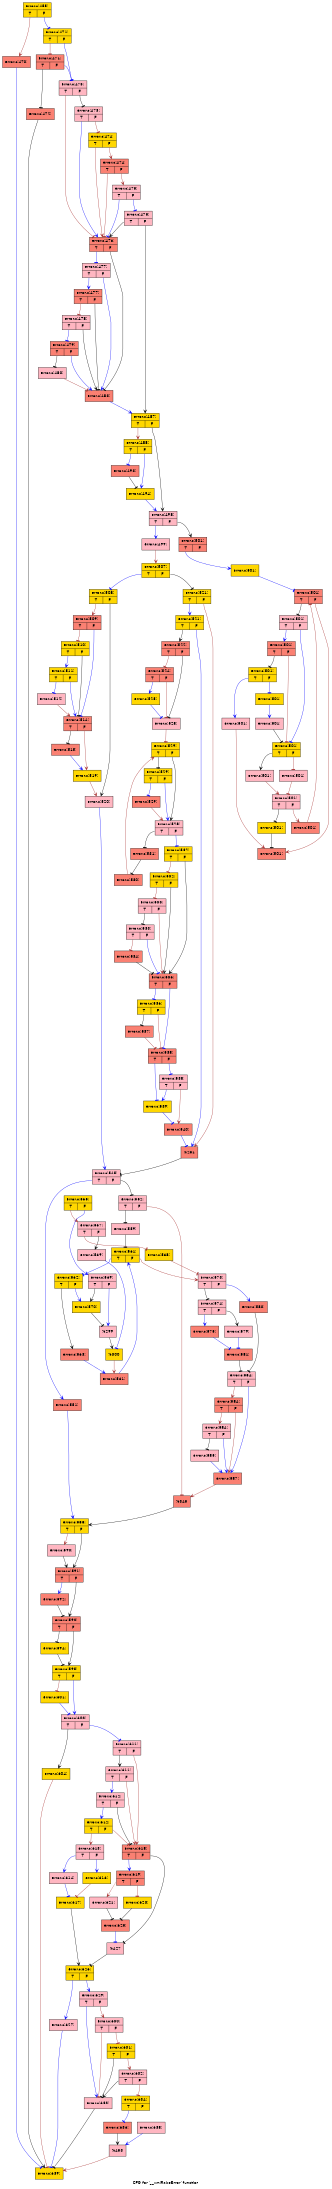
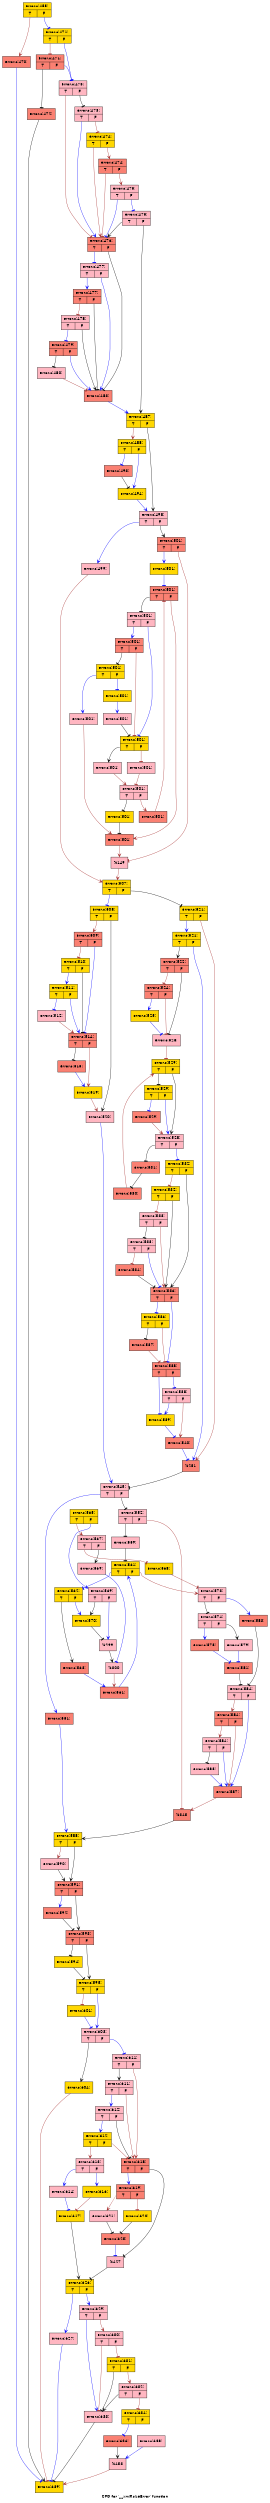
node "%149": added
node "%300": fillcolor gold -> lightpink
